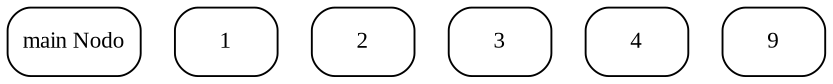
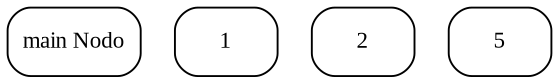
node "3": removed
node "4": removed
node "9": label "9" -> "5"
